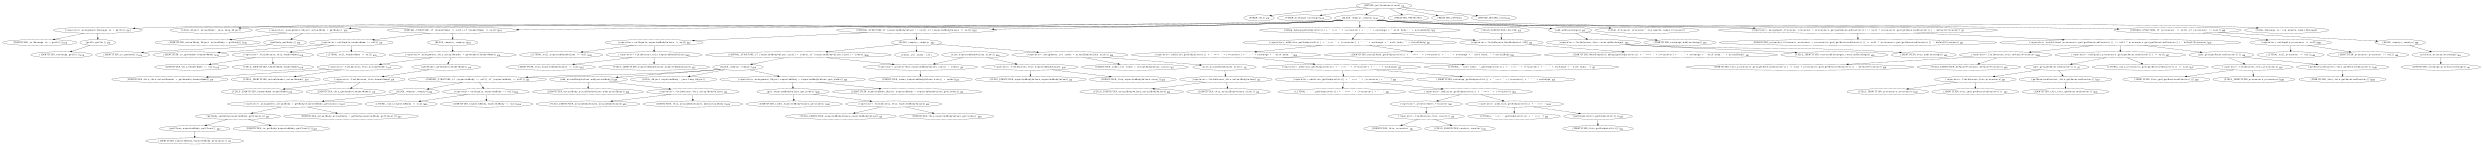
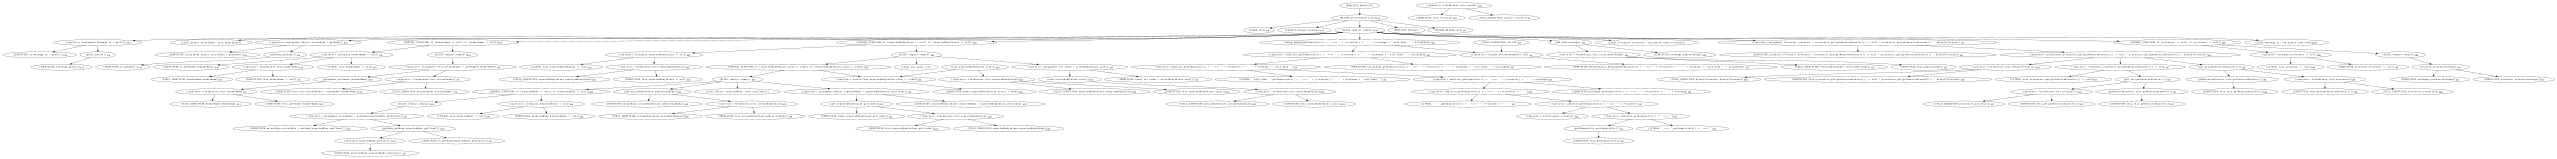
edge "(METHOD,performAssertions)" -> "(MODIFIER,PROTECTED)": reversed
node "(IDENTIFIER,processor,process(exchange))": added
edge "(<operator>.preIncrement,++counter)" -> "(<operator>.fieldAccess,this.counter)": removed
